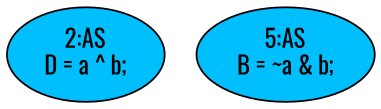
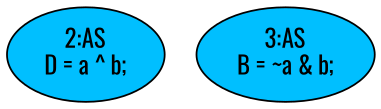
node "5:AS B = ~a & b;": label "5:AS B = ~a & b;" -> "3:AS B = ~a & b;"
